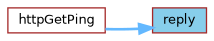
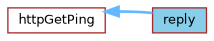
edge "httpGetPing" -> "reply": reversed
